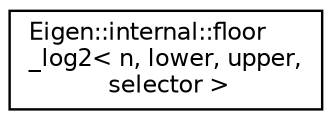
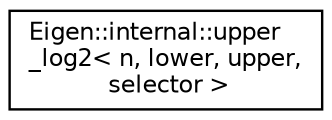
node "Eigen::internal::floor _log2< n, lower, upper, selector >": label "Eigen::internal::floor _log2< n, lower, upper, selector >" -> "Eigen::internal::upper _log2< n, lower, upper, selector >"
